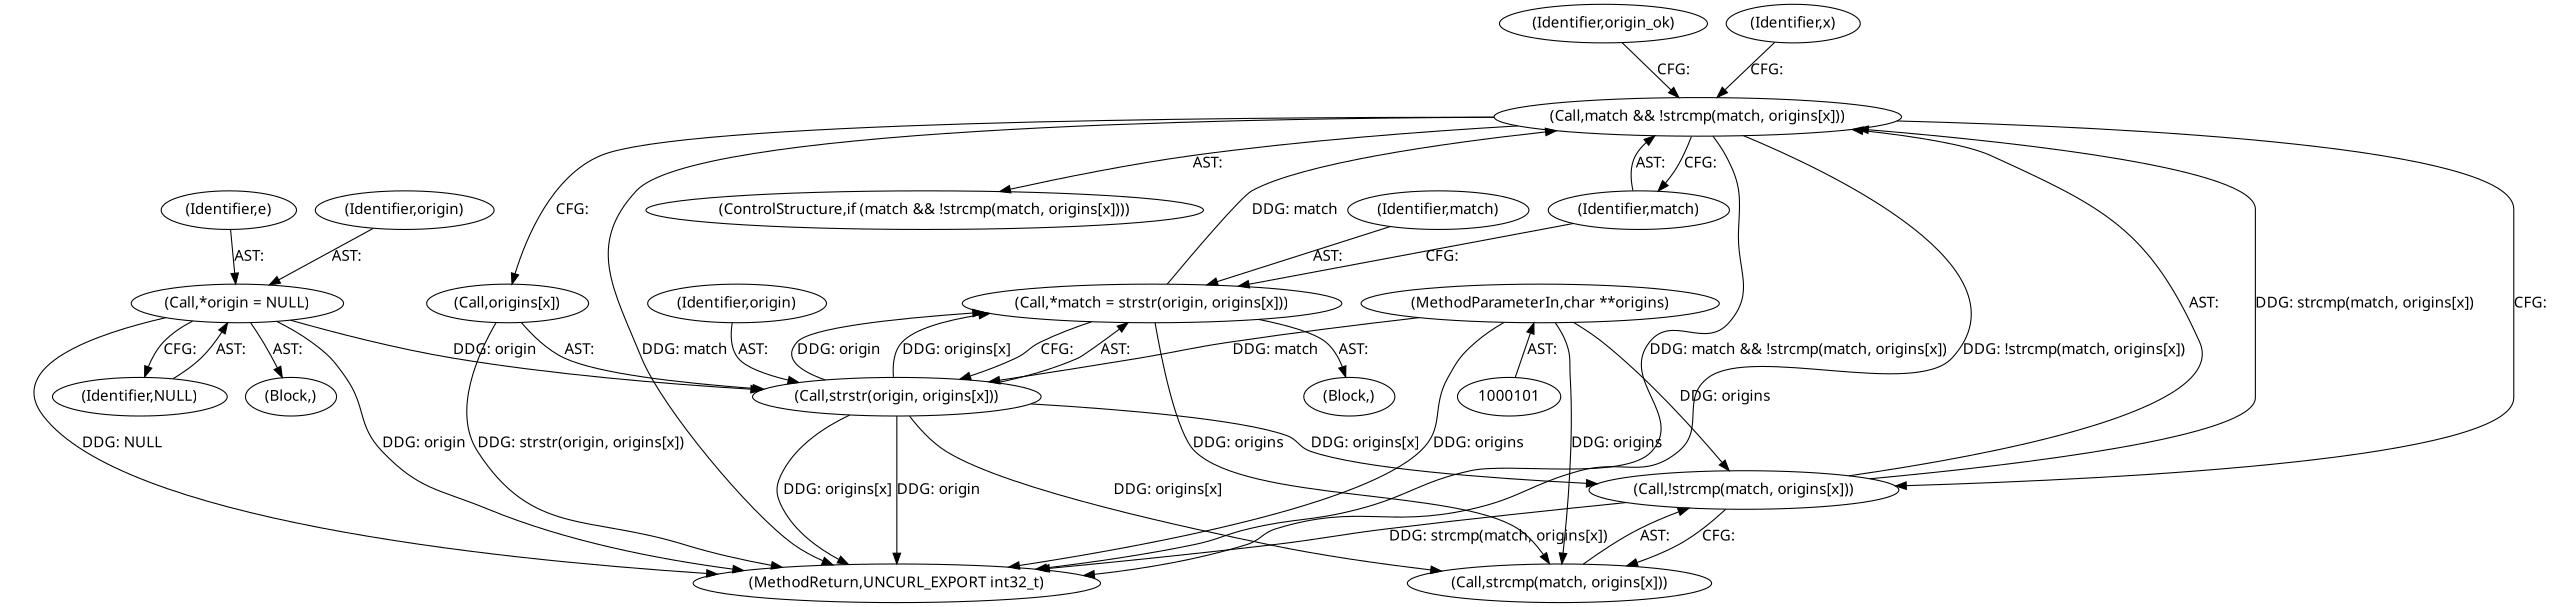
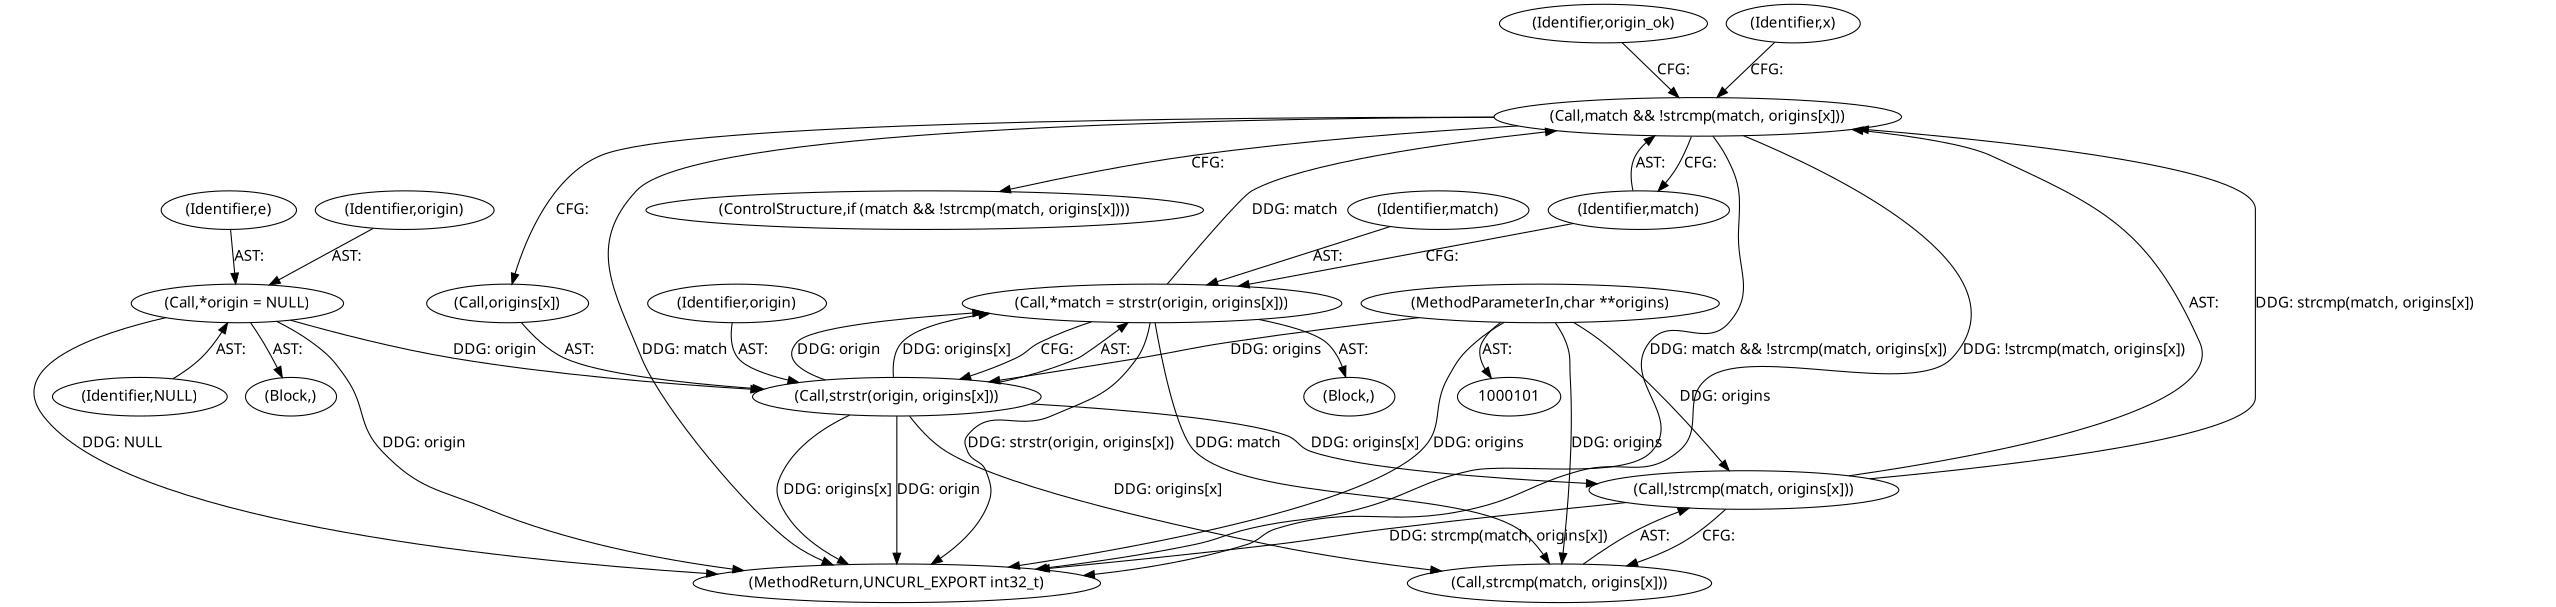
edge "(Call,match && !strcmp(match, origins[x]))" -> "(ControlStructure,if (match && !strcmp(match, origins[x])))": label "AST: " -> "CFG: "
edge "(Call,match && !strcmp(match, origins[x]))" -> "(Call,!strcmp(match, origins[x]))": removed, label "CFG:"
edge "(Call,*origin = NULL)" -> "(Identifier,NULL)": removed, label "CFG:"
edge "(MethodParameterIn,char **origins)" -> "(Call,strstr(origin, origins[x]))": label "DDG: match" -> "DDG: origins"
edge "1000101" -> "(MethodParameterIn,char **origins)": reversed
edge "(Call,*match = strstr(origin, origins[x]))" -> "(Call,strcmp(match, origins[x]))": label "DDG: origins" -> "DDG: match"
edge "(Call,origins[x])" -> "(MethodReturn,UNCURL_EXPORT int32_t)": now "(Call,*match = strstr(origin, origins[x]))" -> "(MethodReturn,UNCURL_EXPORT int32_t)"
